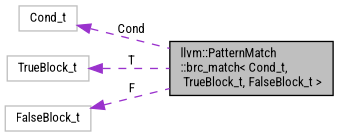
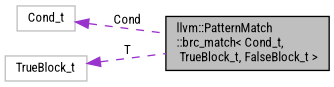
node "FalseBlock_t": removed
